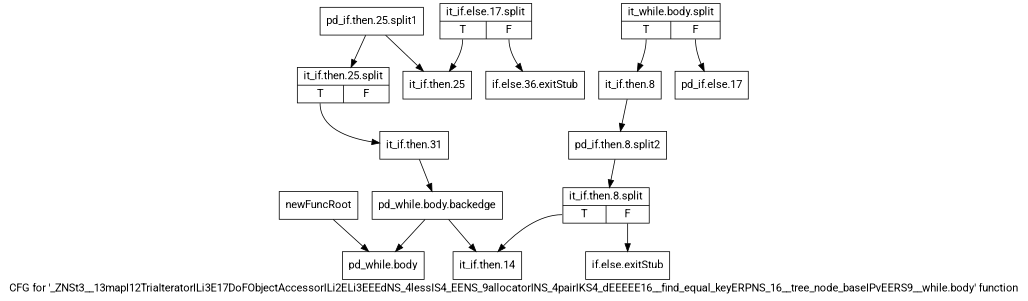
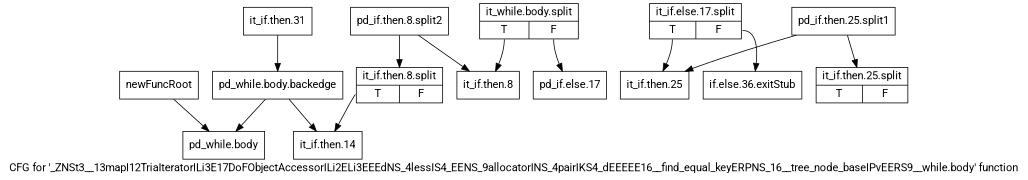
edge "it_if.then.8" -> "pd_if.then.8.split2": reversed
edge "it_if.then.25.split" -> "it_if.then.31": removed
node "if.else.exitStub": removed
